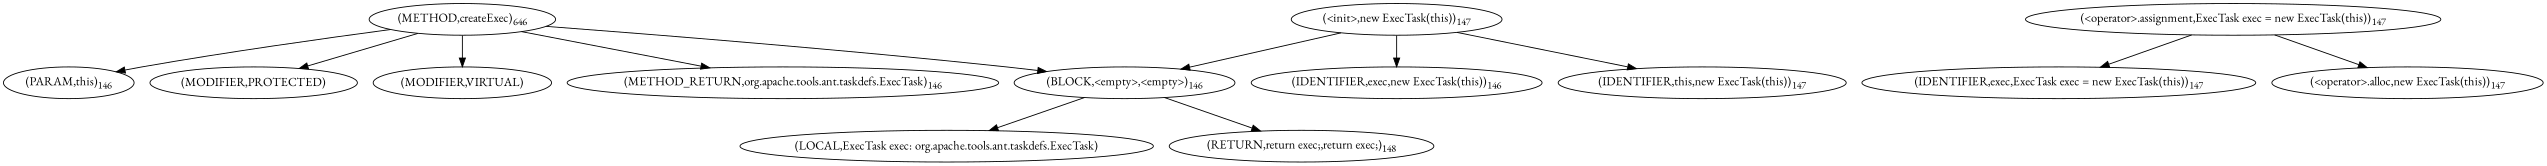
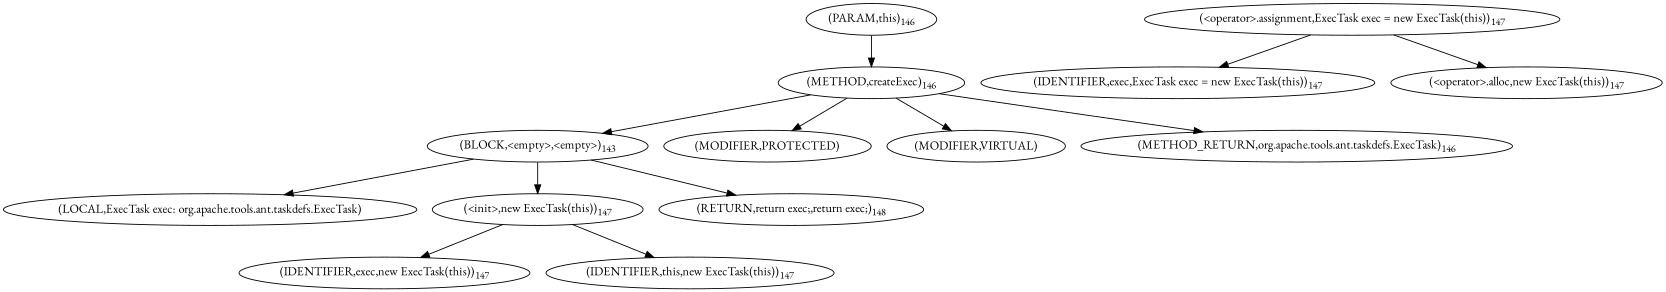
node "(METHOD,createExec)": text "646" -> "146"
edge "(METHOD,createExec)" -> "(PARAM,this)": reversed
edge "(<init>,new ExecTask(this))" -> "(BLOCK,<empty>,<empty>)": reversed
node "(BLOCK,<empty>,<empty>)": text "146" -> "143"
node "(IDENTIFIER,exec,new ExecTask(this))": text "146" -> "147"
